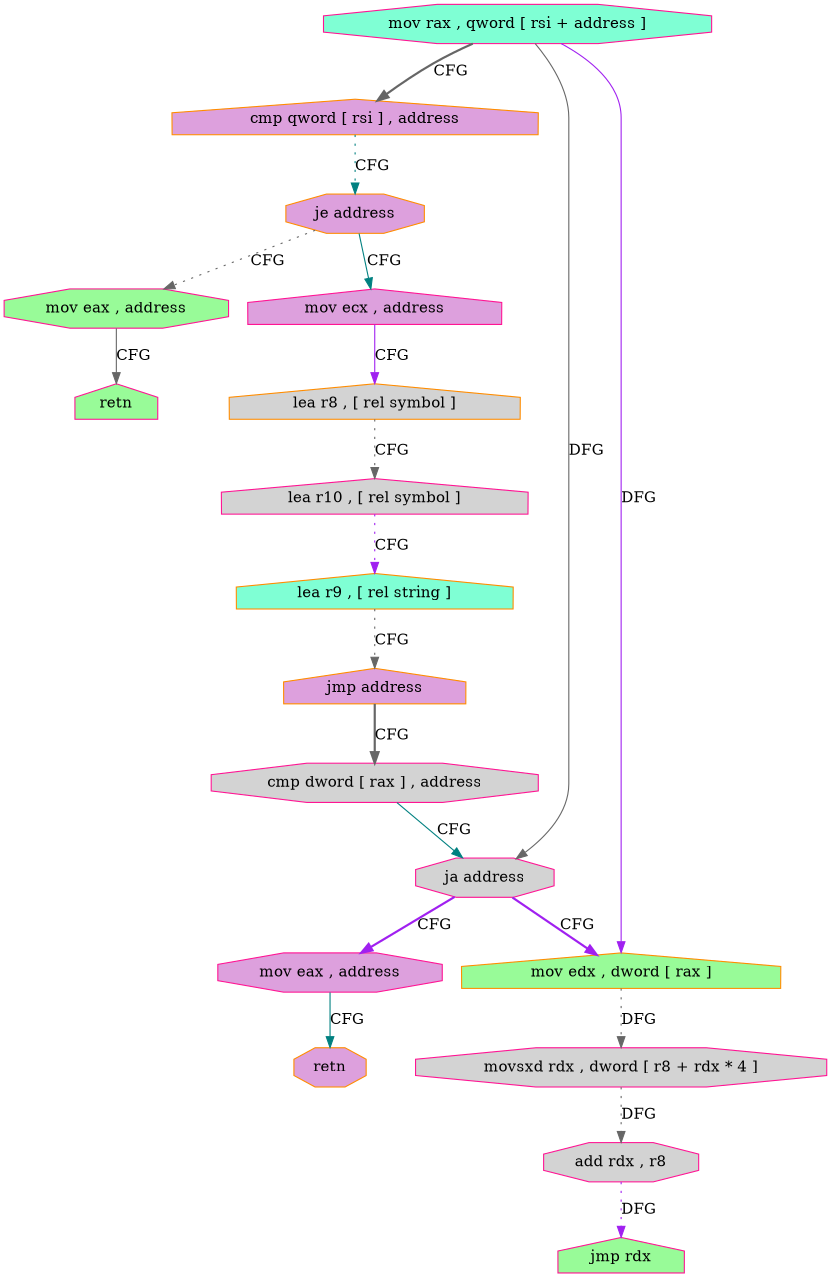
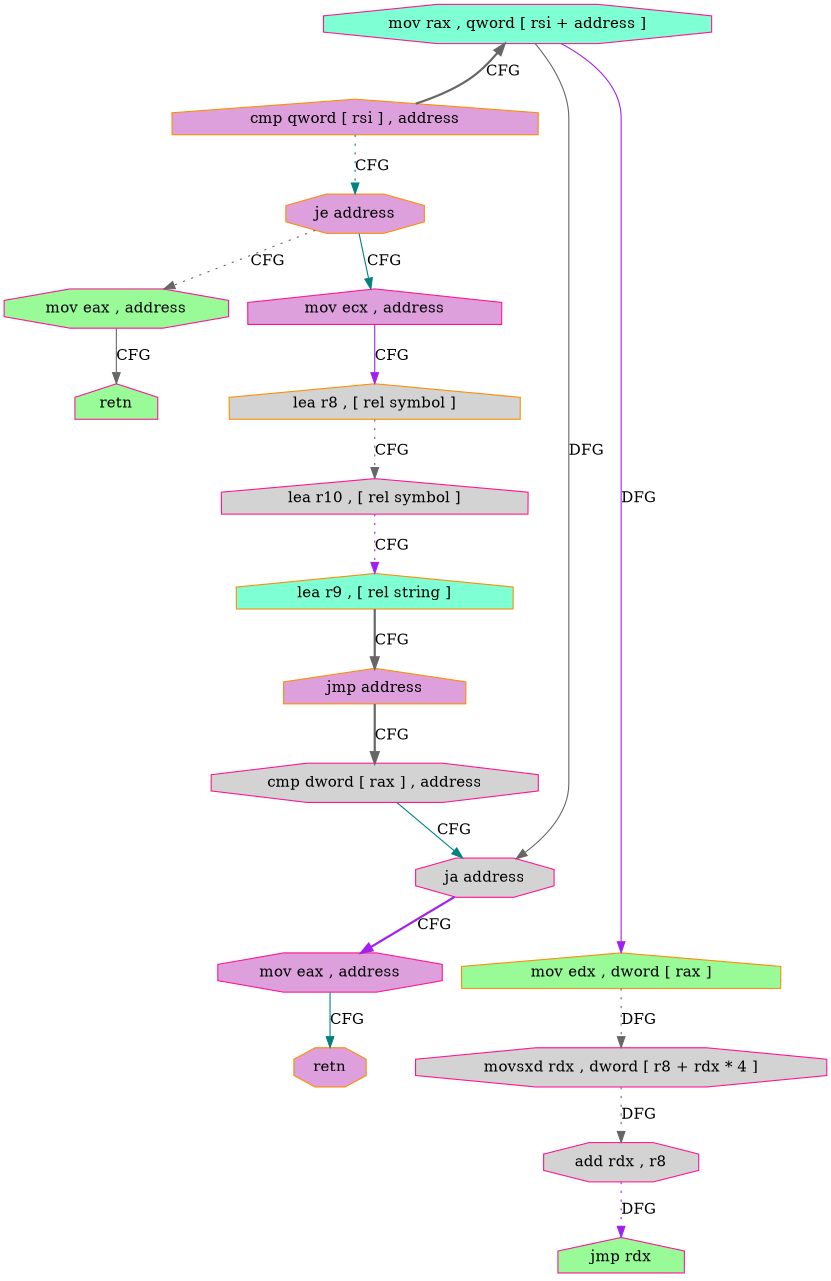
edge "mov rax , qword [ rsi + address ]" -> "cmp qword [ rsi ] , address": reversed
edge "lea r9 , [ rel string ]" -> "jmp address": style dotted -> bold
edge "ja address" -> "mov edx , dword [ rax ]": removed, label "CFG"
